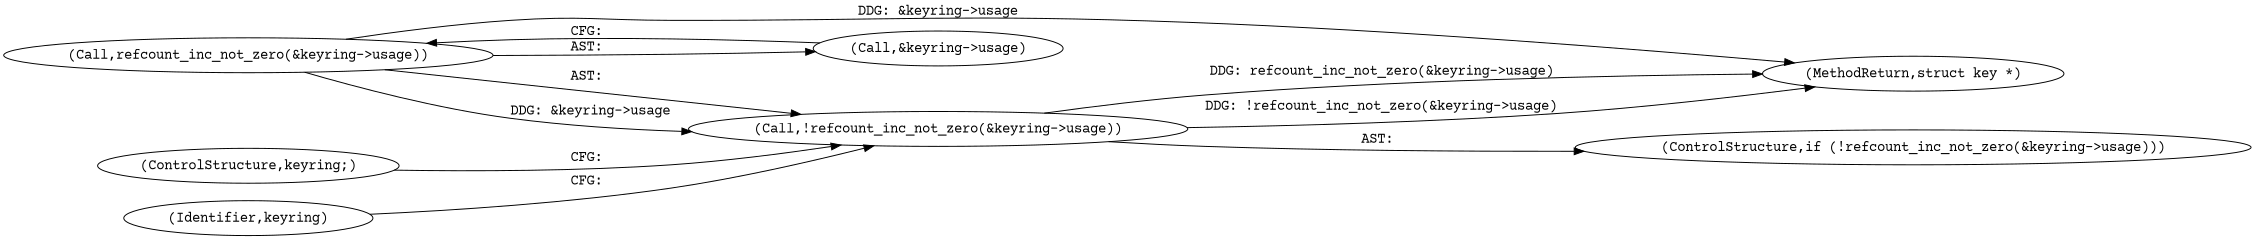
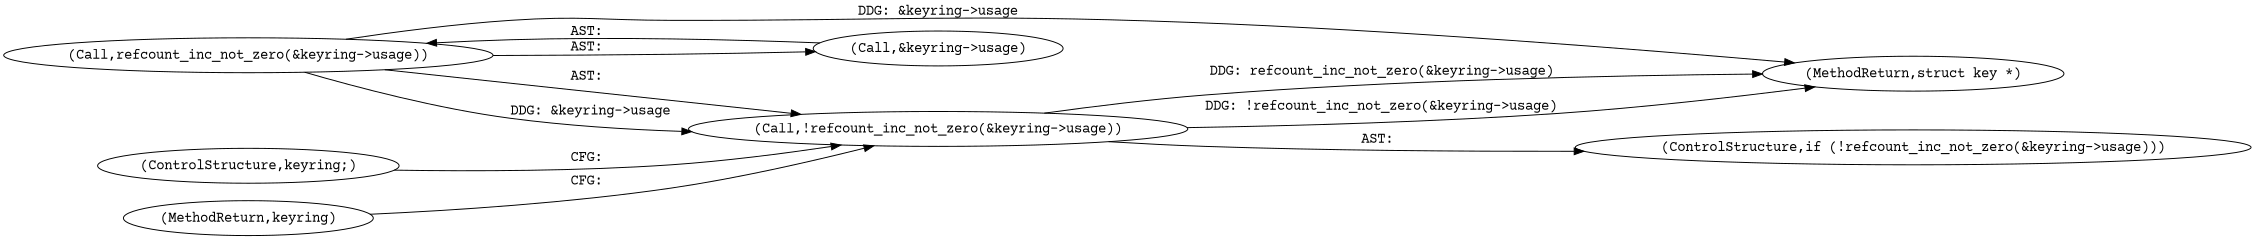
edge "(Call,&keyring->usage)" -> "(Call,refcount_inc_not_zero(&keyring->usage))": label "CFG: " -> "AST: "
node "(Identifier,keyring)": label "(Identifier,keyring)" -> "(MethodReturn,keyring)"
